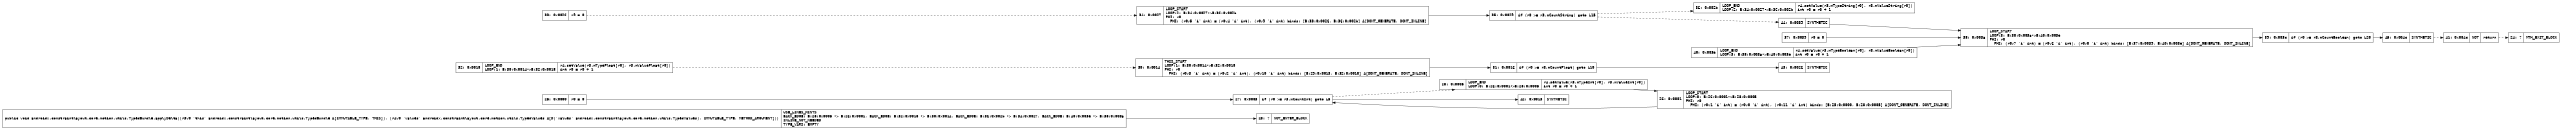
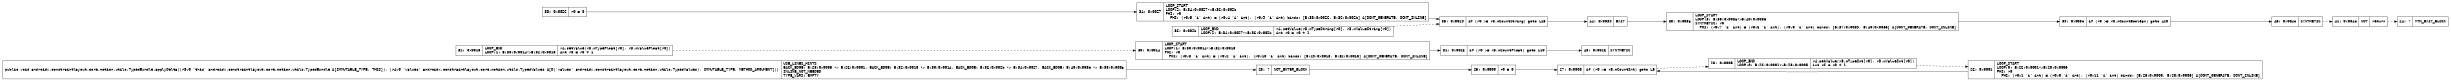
edge "35: 0x0029" -> "36: 0x002b": reversed
node "33: 0x0026": text "r9 = 0" -> "r0 = 0"
edge "33: 0x0026" -> "34: 0x0027": style dashed -> solid
edge "35: 0x0029" -> "44: 0x0039": style dashed -> solid
node "44: 0x0039": text "SYNTHETIC" -> "EXIT"
node "37: 0x0039": removed
node "38: 0x003a": text "PHI: r0" -> "SYNTHETIC: r0"
node "40: 0x003e": removed
node "30: 0x0014": text "THIS_START" -> "LOOP_START"
edge "23: ?" -> "25: 0x0000": added
node "28: 0x0005": text "int r0 = r0 + 1" -> "int r6 = r0 + 1"
edge "28: 0x0005" -> "26: 0x0001": style solid -> dashed
node "42: 0x0013": removed
